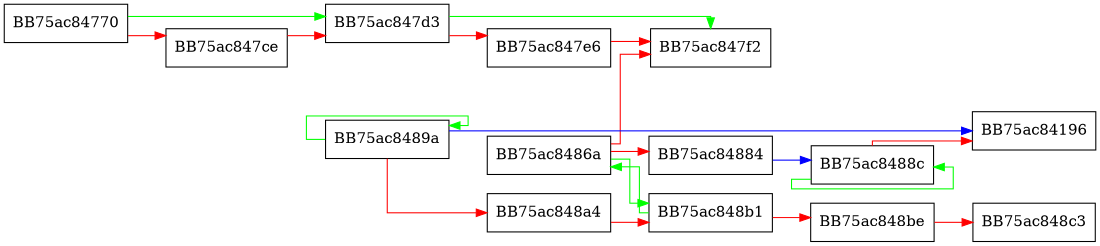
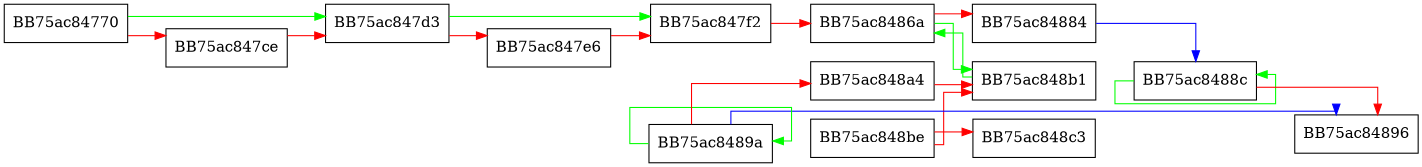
edge "BB75ac8486a" -> "BB75ac847f2": reversed
node "BB75ac84196": label "BB75ac84196" -> "BB75ac84896"
edge "BB75ac848b1" -> "BB75ac848be": reversed
